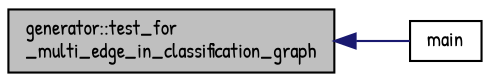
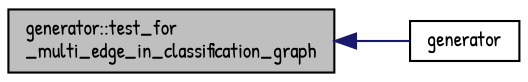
node "main": label "main" -> "generator"
